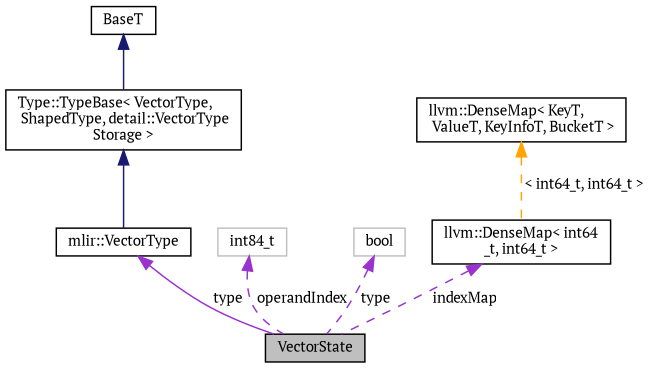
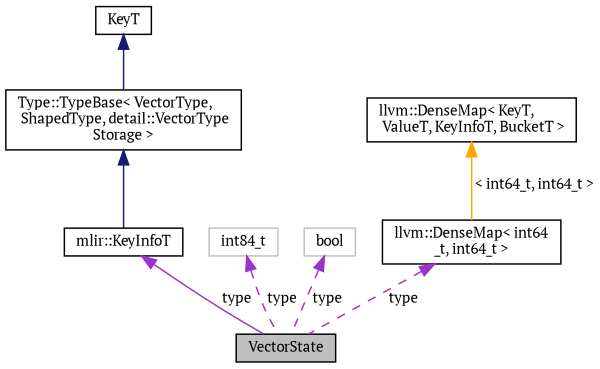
node "BaseT": label "BaseT" -> "KeyT"
edge "llvm::DenseMap< int64 _t, int64_t >" -> "llvm::DenseMap< KeyT, ValueT, KeyInfoT, BucketT >": style dashed -> solid
node "mlir::VectorType": label "mlir::VectorType" -> "mlir::KeyInfoT"
edge "VectorState" -> "int84_t": label " operandIndex" -> " type"
edge "VectorState" -> "llvm::DenseMap< int64 _t, int64_t >": label " indexMap" -> " type"
